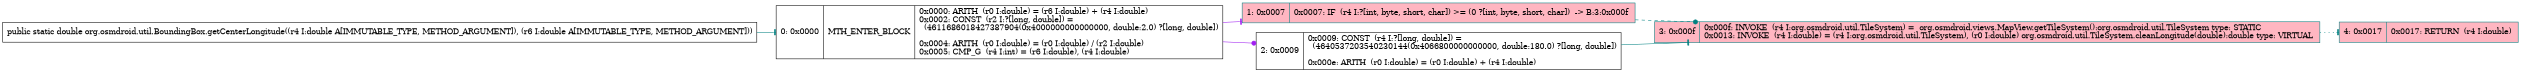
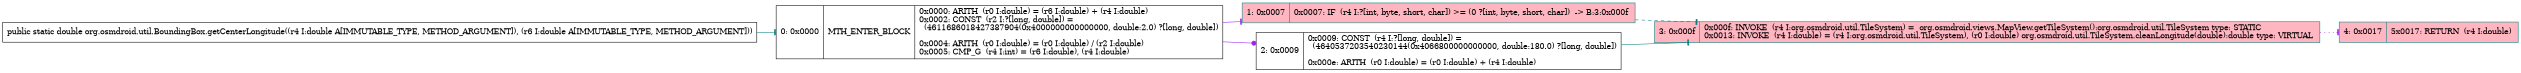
edge "1: 0x0007" -> "3: 0x000f": arrowhead dot -> tee
edge "3: 0x000f" -> "4: 0x0017": color teal -> purple
node "4: 0x0017": text "0x0017: RETURN  (r4 I:double)" -> "5x0017: RETURN  (r4 I:double)"
